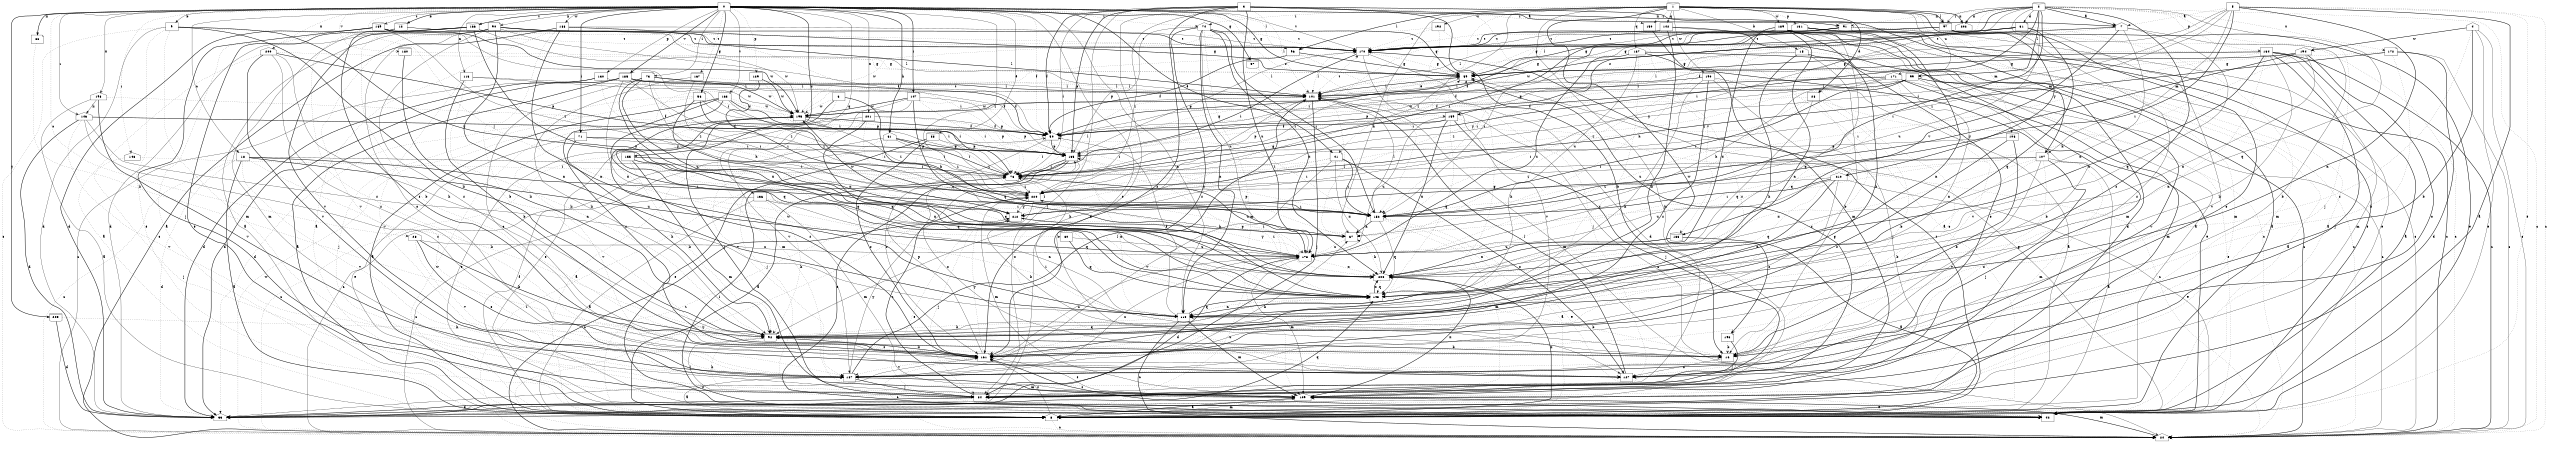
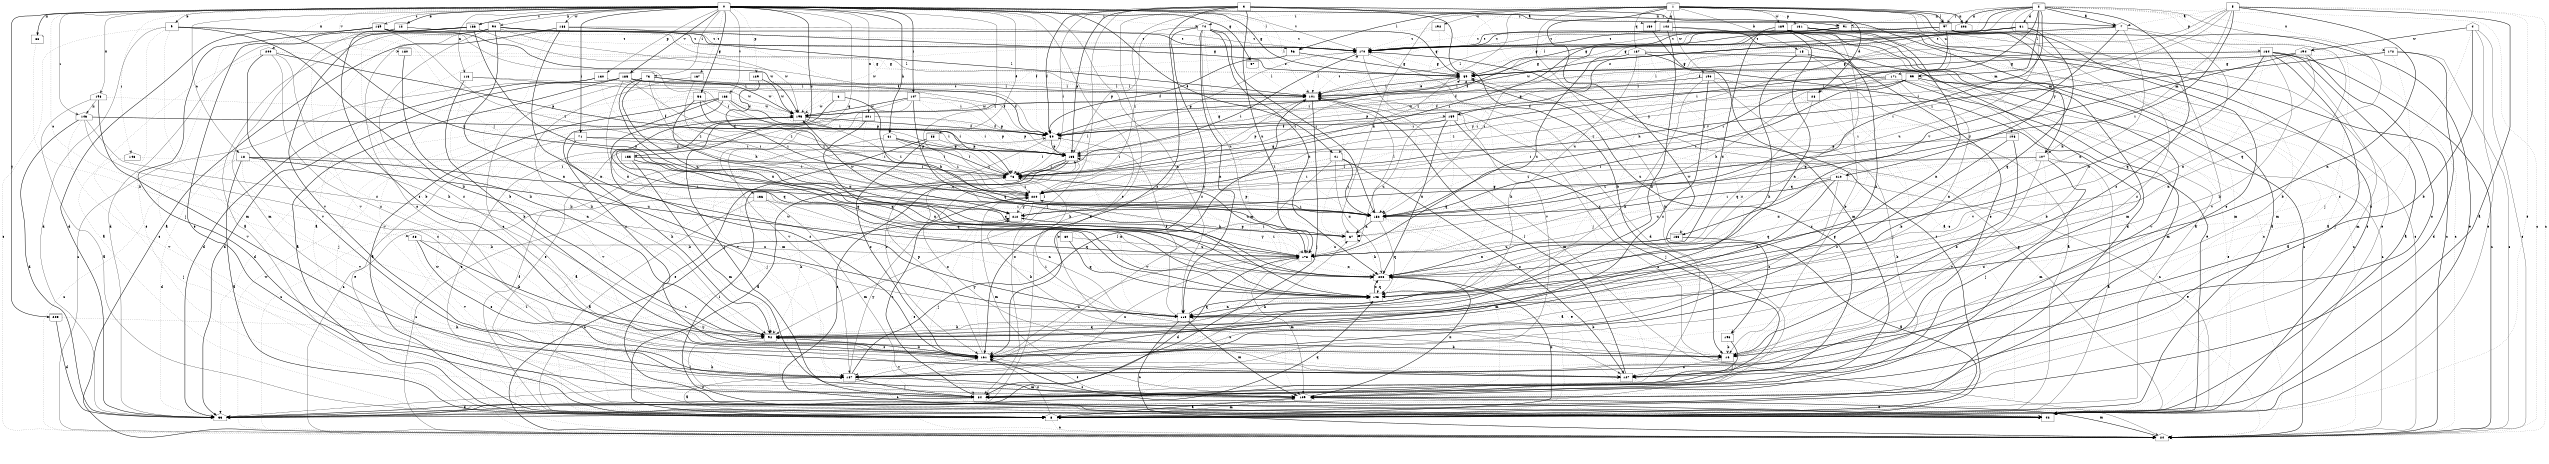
edge "97" -> "152": added, label "r"
